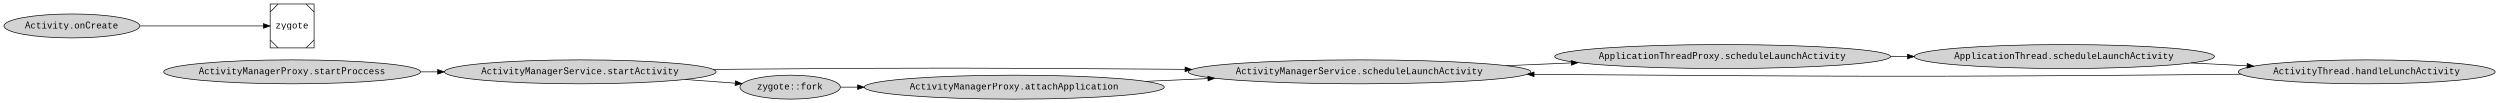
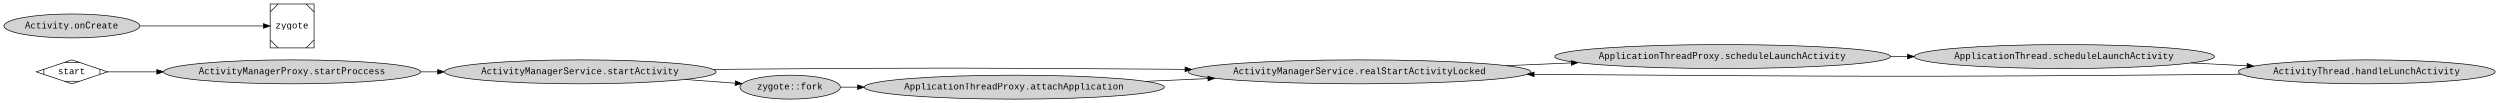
node "start": added
node "ActivityManagerService.scheduleLaunchActivity": label "ActivityManagerService.scheduleLaunchActivity" -> "ActivityManagerService.realStartActivityLocked"
node "ActivityManagerProxy.attachApplication": label "ActivityManagerProxy.attachApplication" -> "ApplicationThreadProxy.attachApplication"
